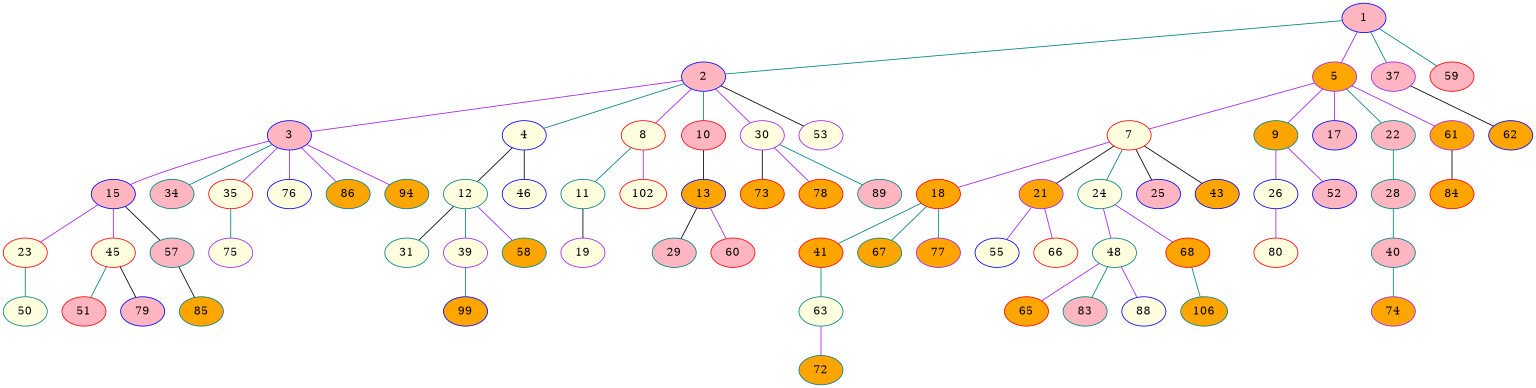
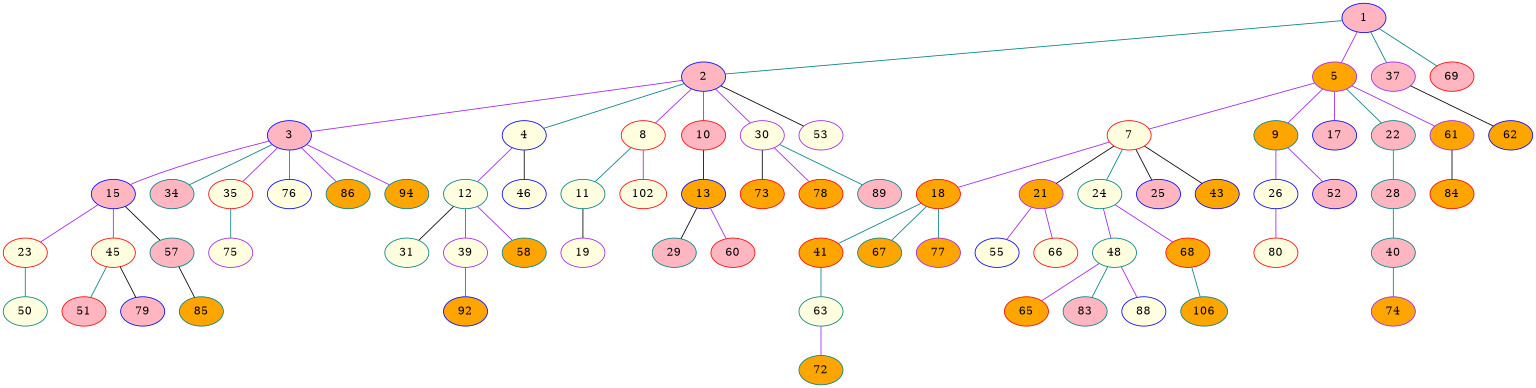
node "59": label "59" -> "69"
edge "4" -- "12": color black -> purple
node "99": label "99" -> "92"
